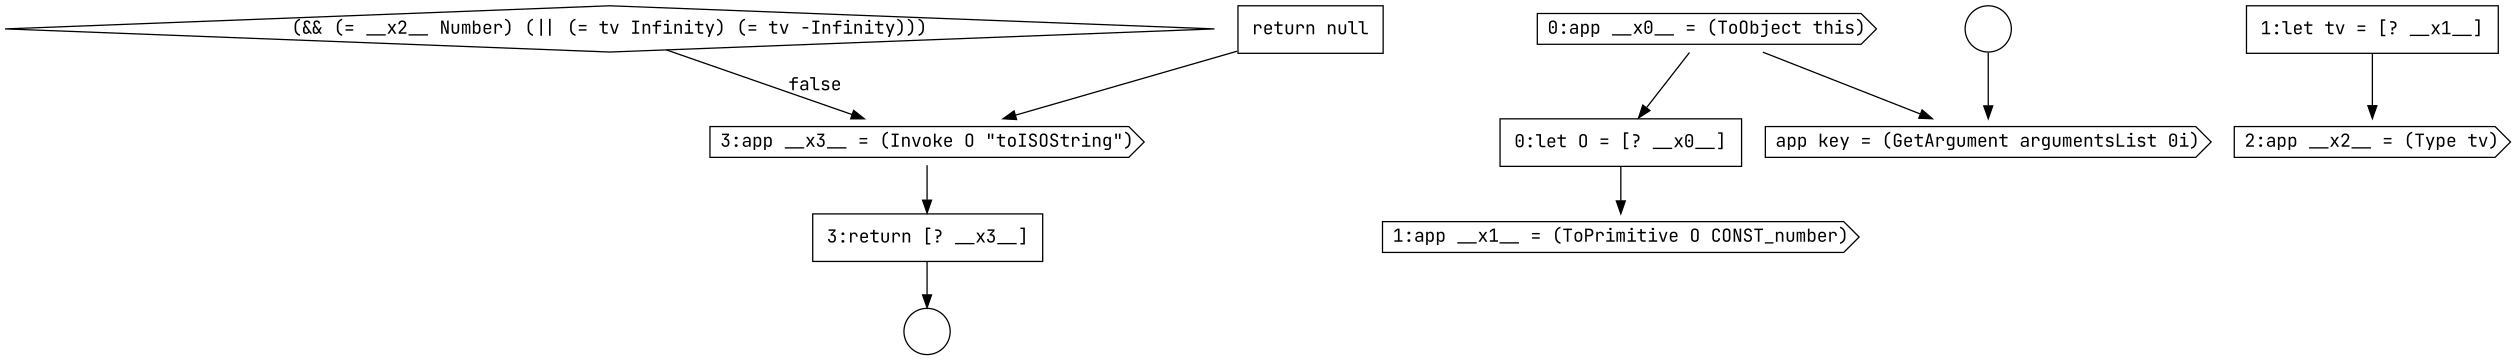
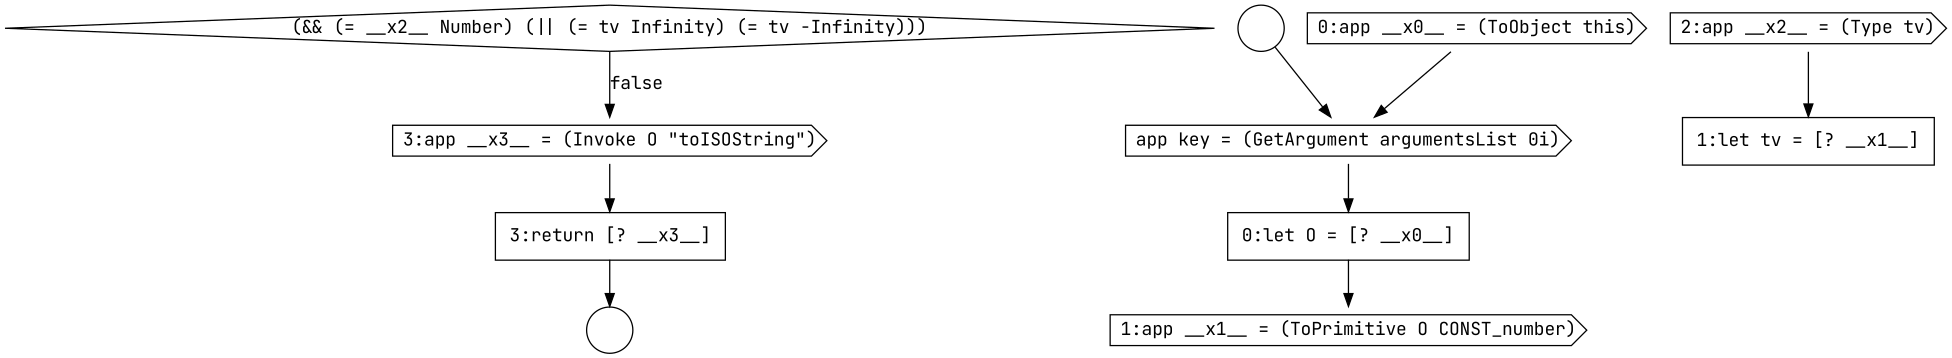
node "return null": removed
edge "1:let tv = [? __x1__]" -> "2:app __x2__ = (Type tv)": reversed
edge "0:app __x0__ = (ToObject this)" -> "0:let O = [? __x0__]": now "app key = (GetArgument argumentsList 0i)" -> "0:let O = [? __x0__]"
